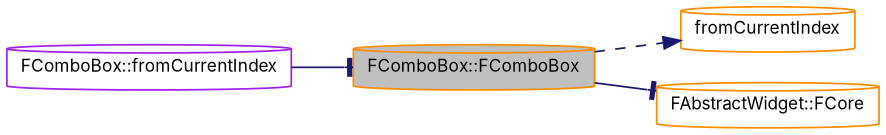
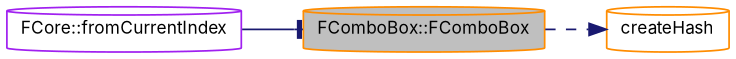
node "fromCurrentIndex": label "fromCurrentIndex" -> "createHash"
node "FComboBox::fromCurrentIndex": label "FComboBox::fromCurrentIndex" -> "FCore::fromCurrentIndex"
node "FAbstractWidget::FCore": removed
